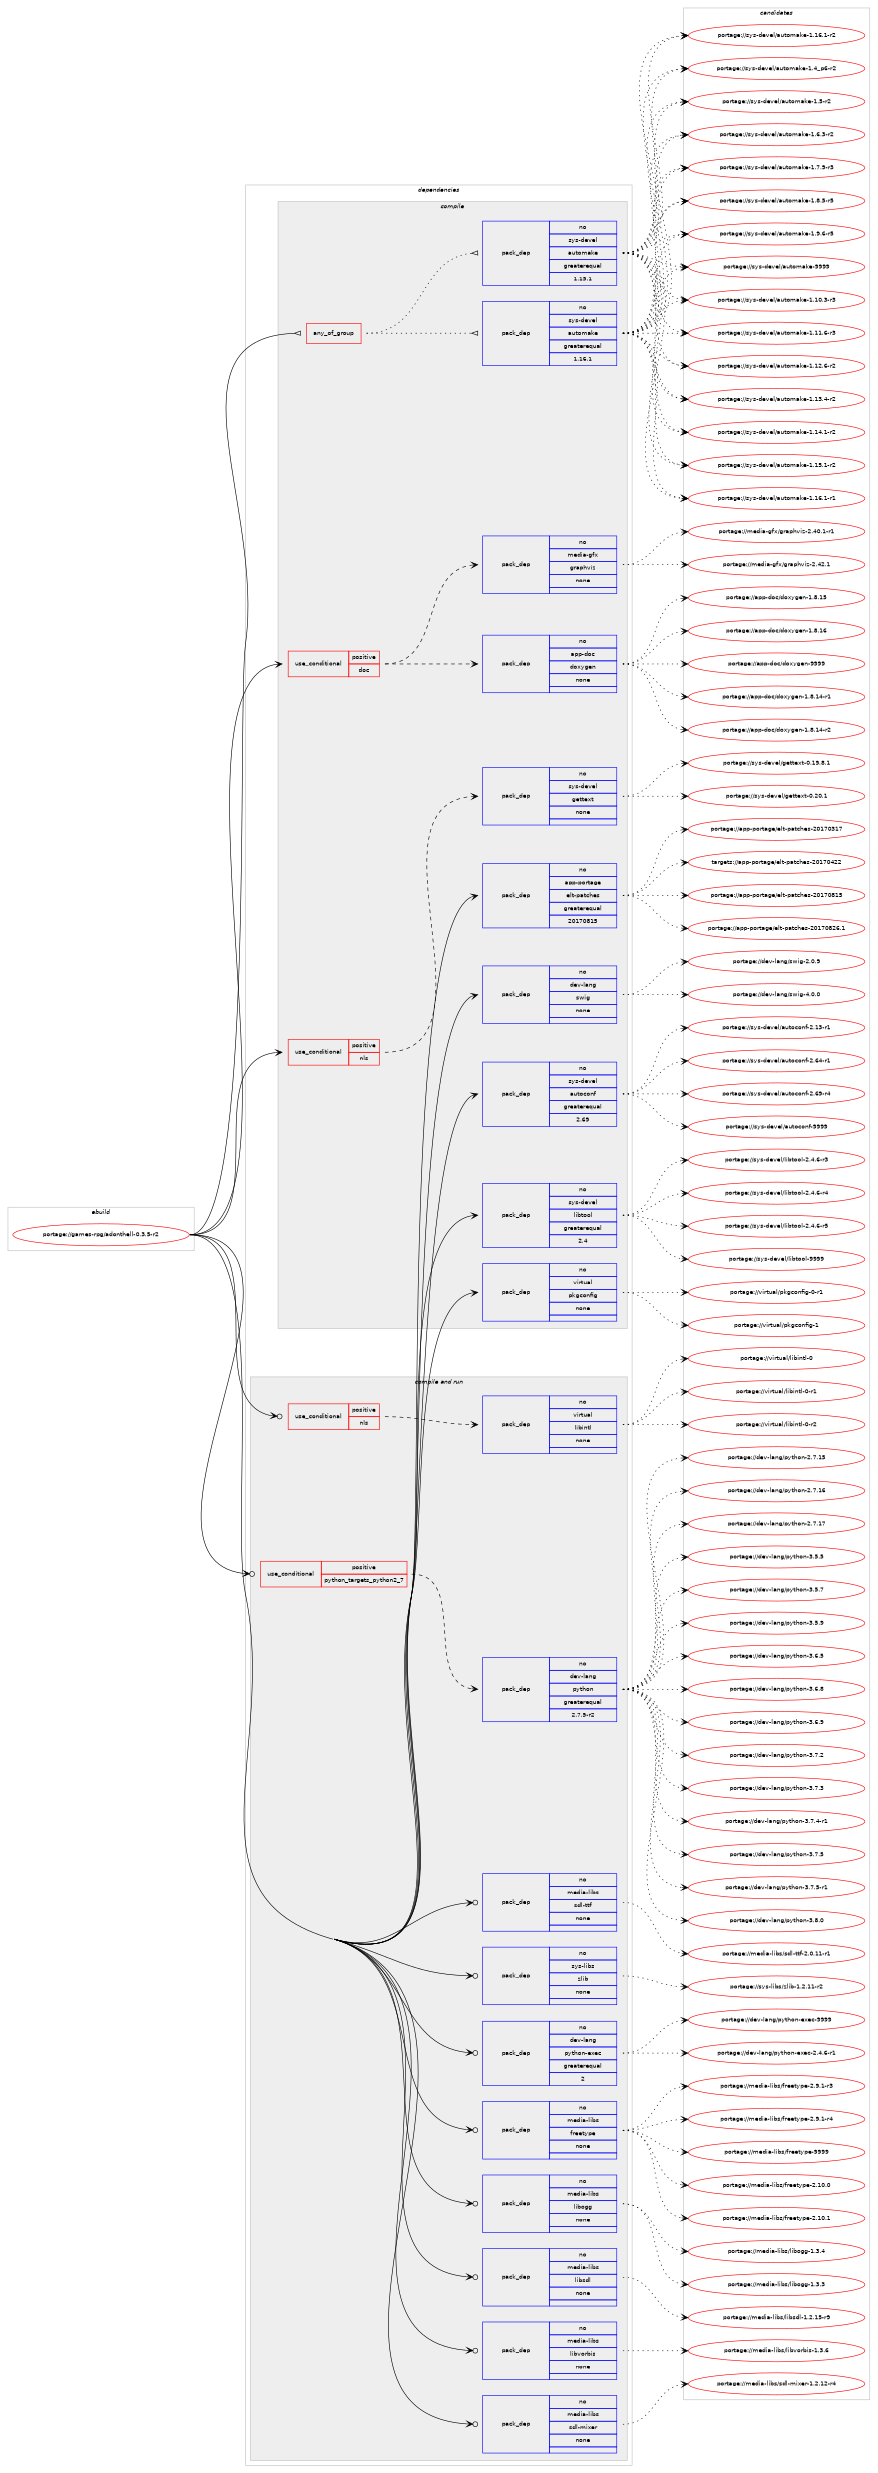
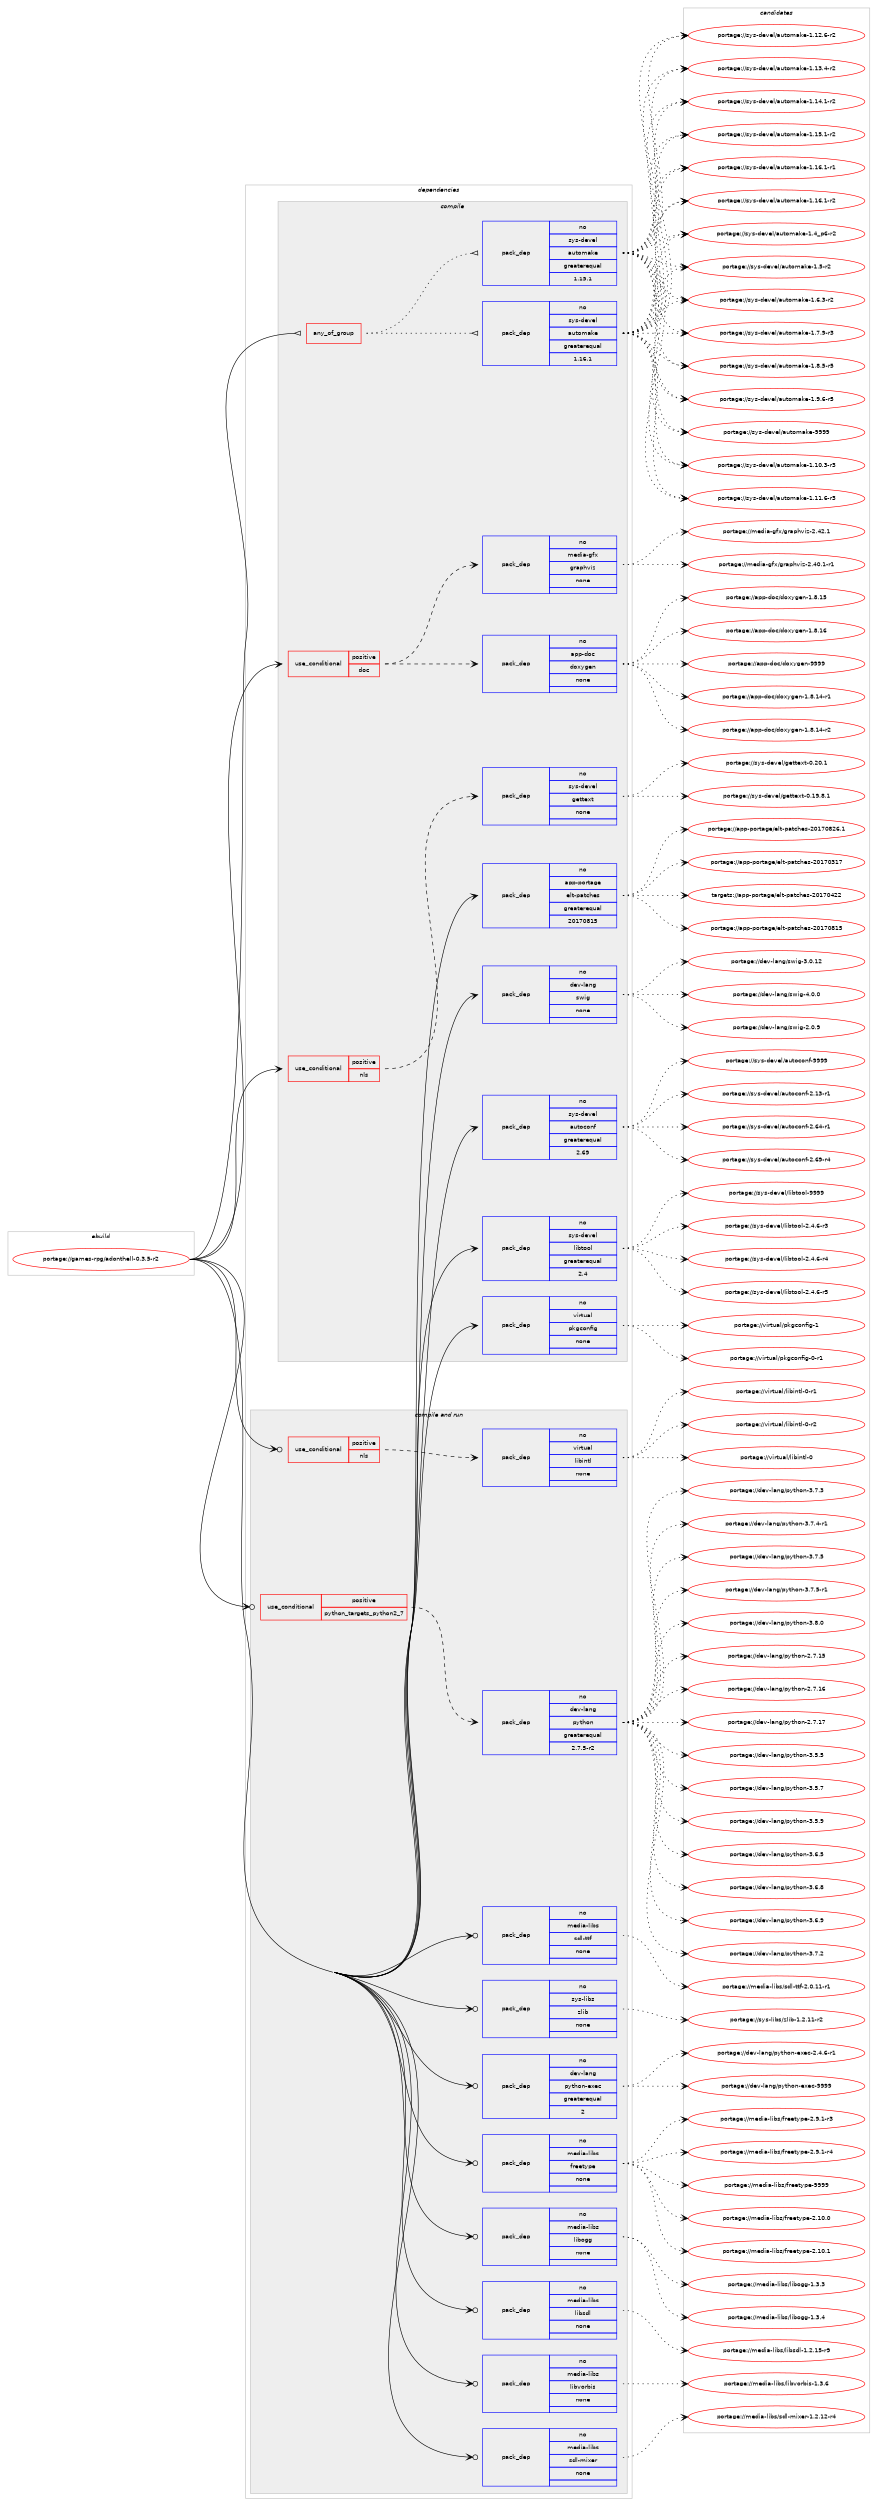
node "portage://dev-lang/swig-3.0.12": added
